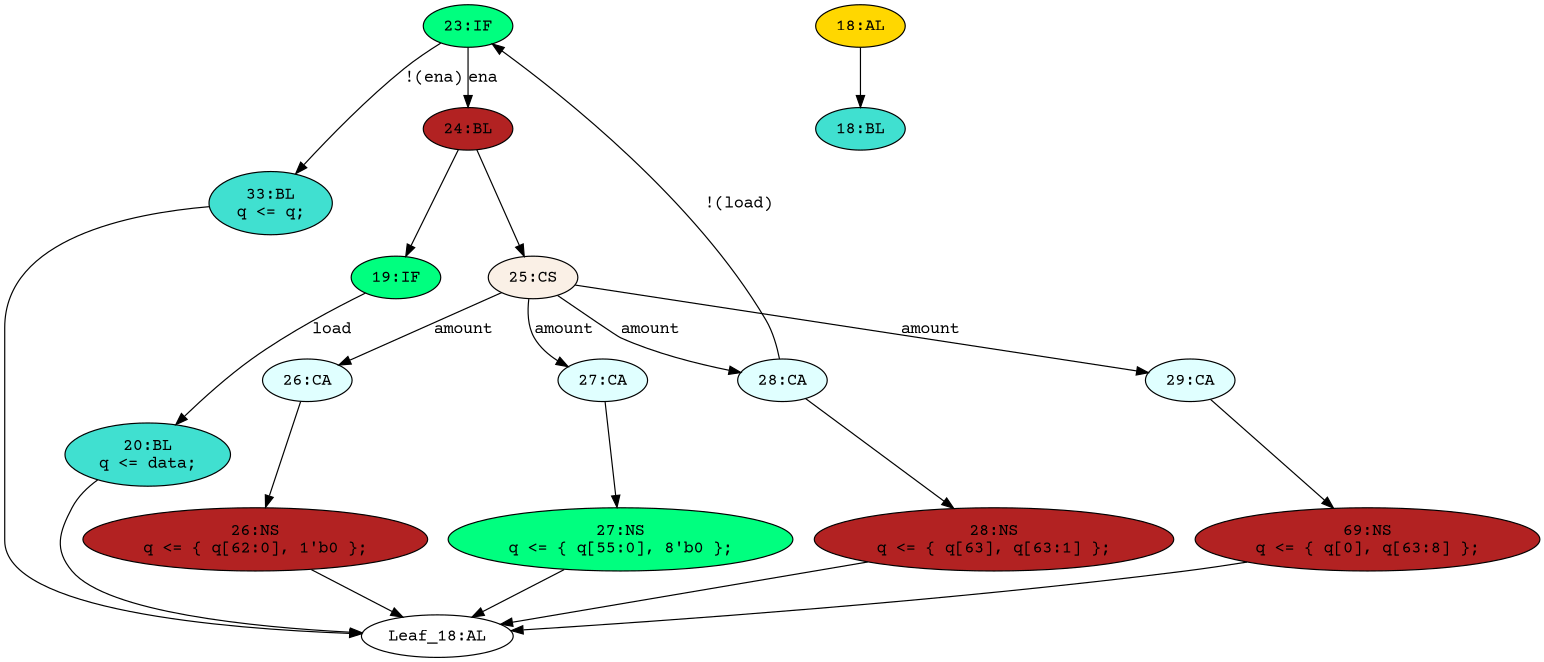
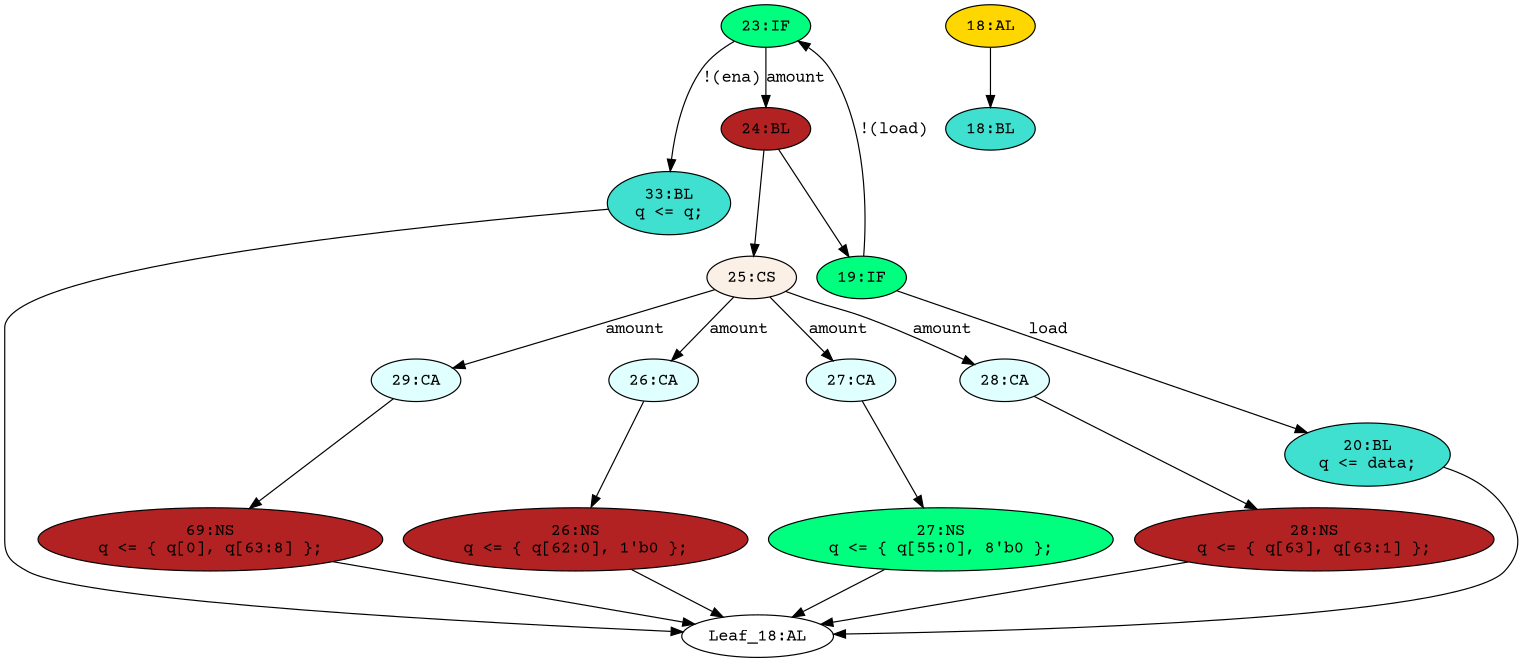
edge "23:IF" -> "24:BL": label "ena" -> "amount"
edge "28:CA" -> "23:IF": now "19:IF" -> "23:IF"
